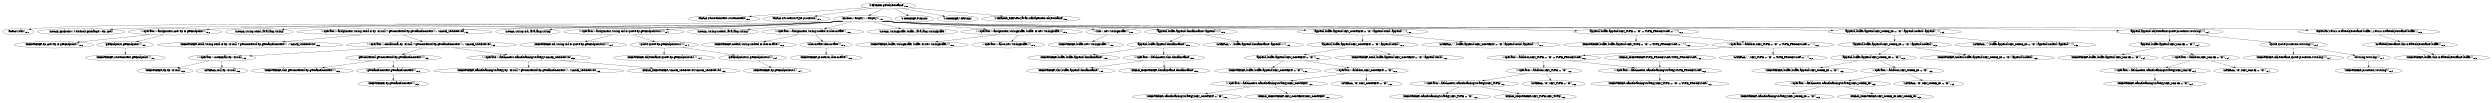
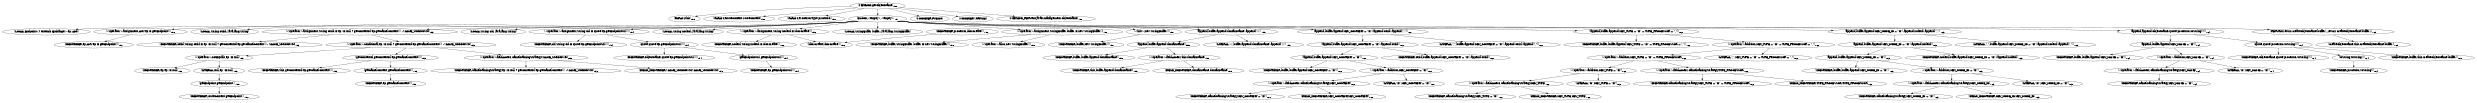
edge "(BLOCK,<empty>,<empty>)" -> "(PARAM,this)": now "(METHOD,getObjectName)" -> "(PARAM,this)"
edge "(<operator>.assignment,ANY ep = getEndpoint())" -> "(getEndpoint,getEndpoint())": now "(LITERAL,null,ep != null)" -> "(getEndpoint,getEndpoint())"
edge "(idOrCreate,idOrCreate())" -> "(IDENTIFIER,processor,idOrCreate())": reversed
edge "(createObjectName,this.createObjectName(buffer))" -> "(IDENTIFIER,buffer,this.createObjectName(buffer))": now "(quote,quote(processor.toString()))" -> "(IDENTIFIER,buffer,this.createObjectName(buffer))"
edge "(FIELD_IDENTIFIER,TYPE_PROCESSOR,TYPE_PROCESSOR)" -> "(<operator>.fieldAccess,CamelNamingStrategy.TYPE_PROCESSOR)": reversed
